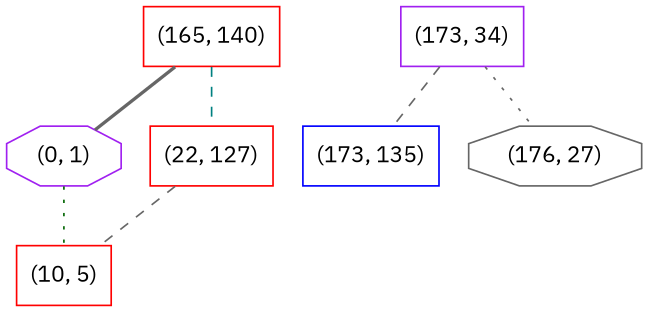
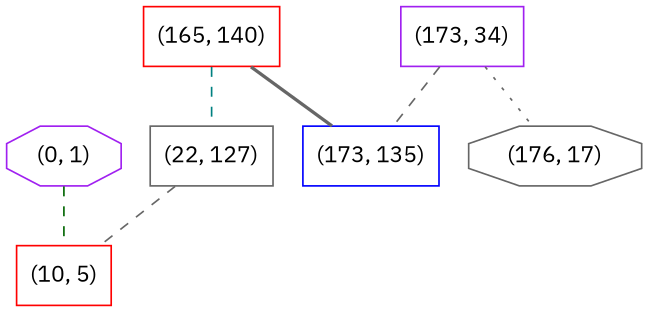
edge "(165, 140)" -- "(0, 1)": now "(165, 140)" -- "(173, 135)"
node "(22, 127)": color red -> gray40
node "(176, 27)": label "(176, 27)" -> "(176, 17)"
edge "(0, 1)" -- "(10, 5)": style dotted -> dashed
